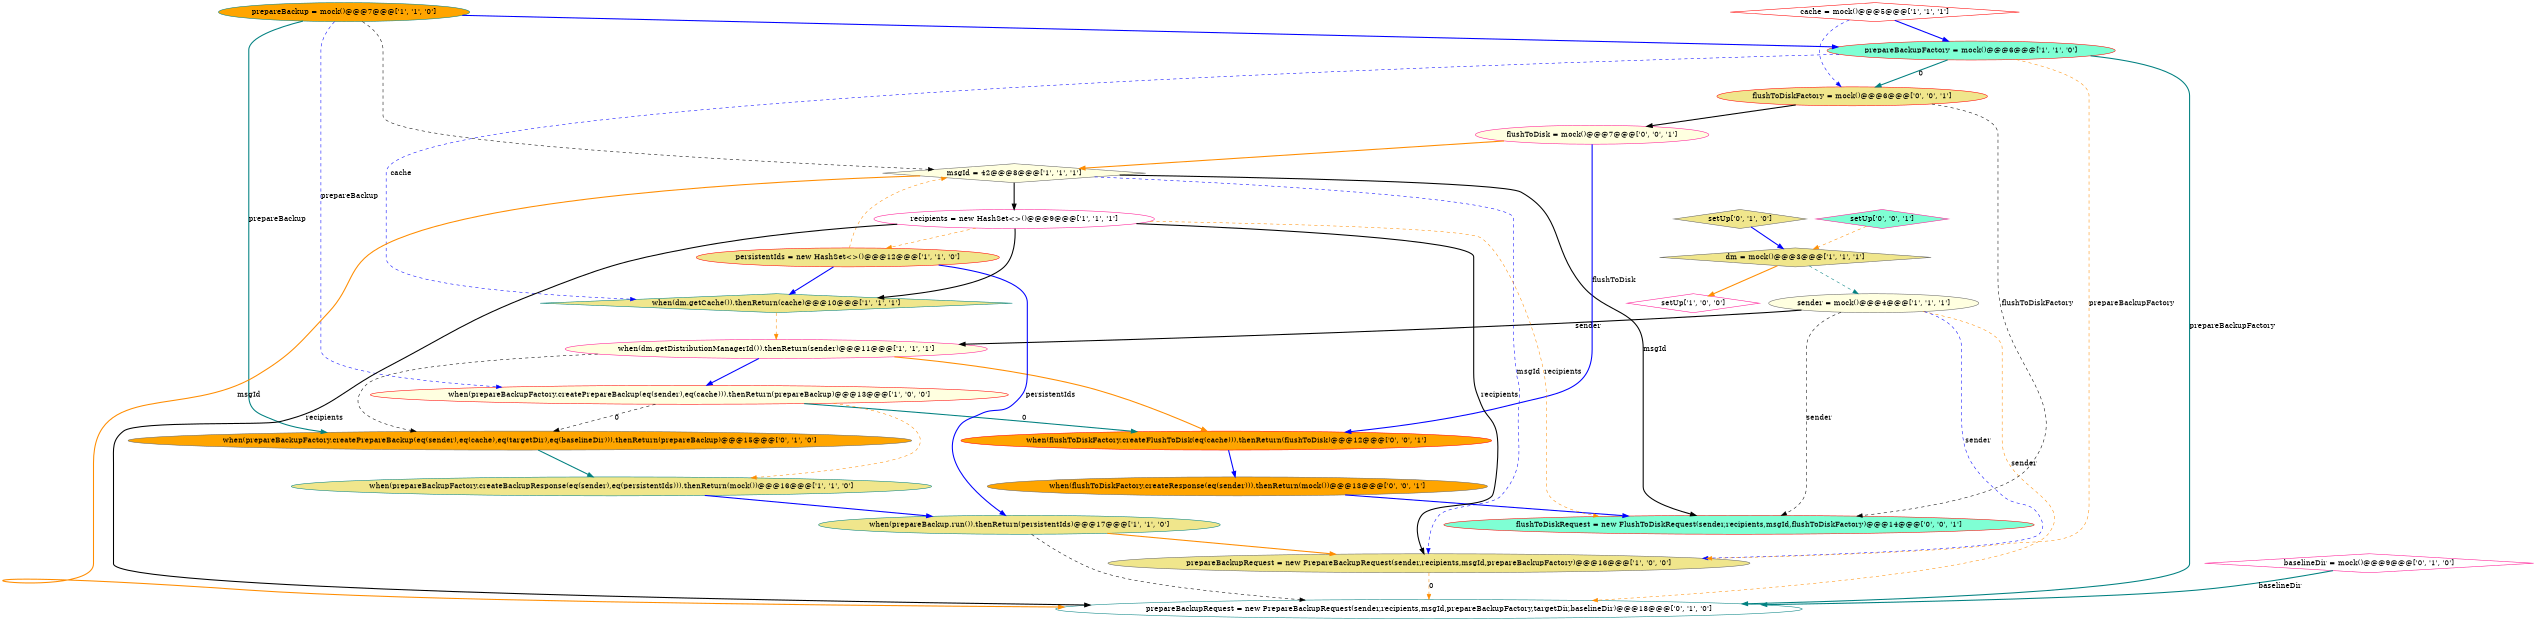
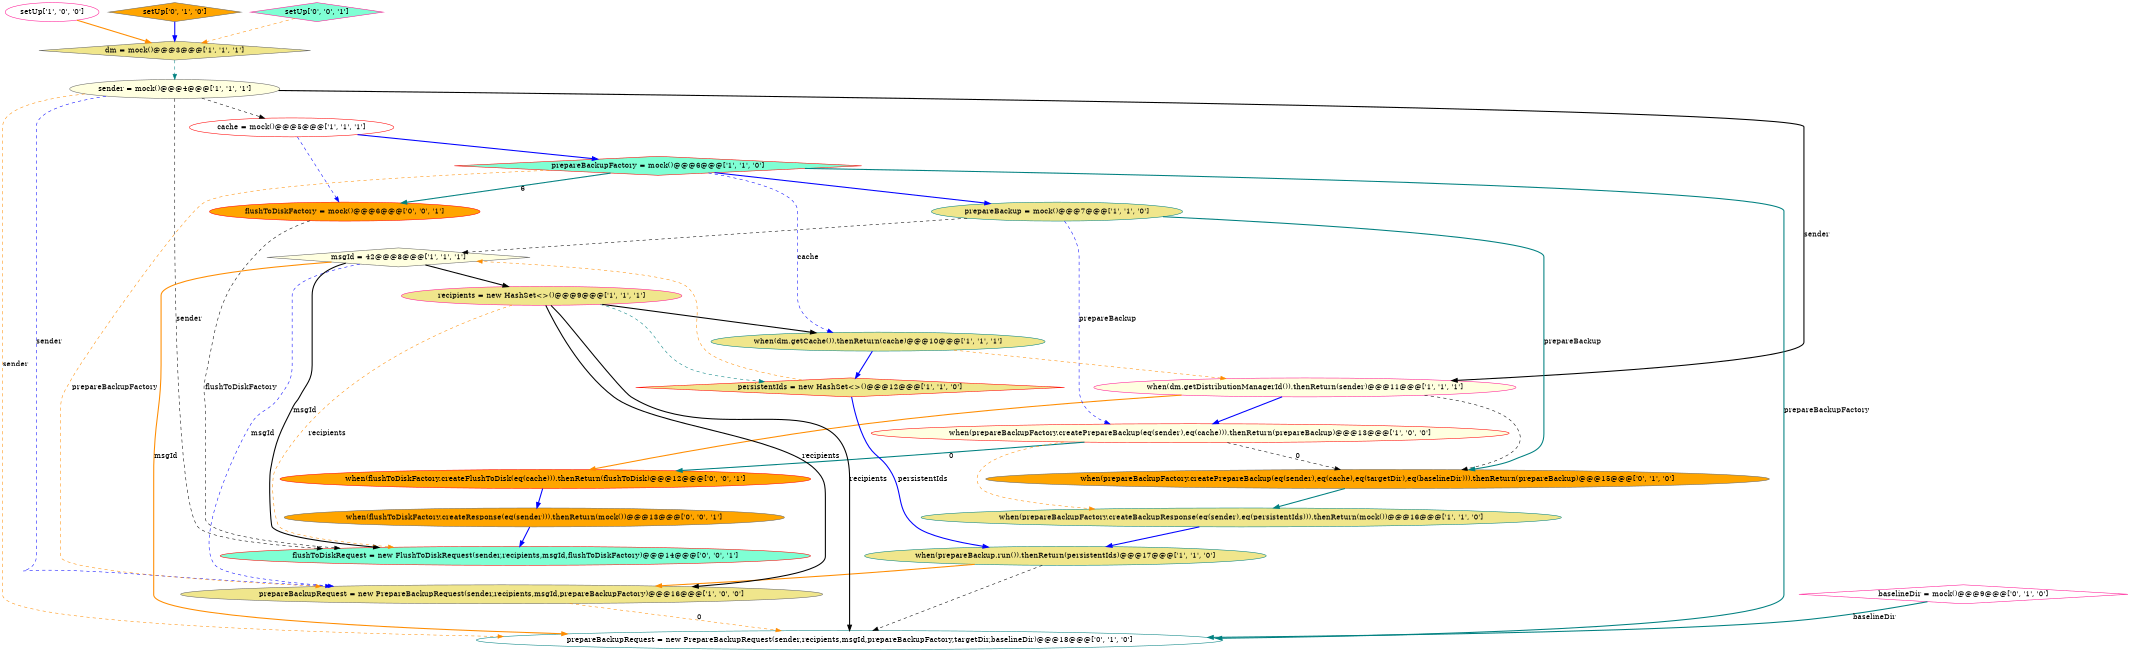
node "prepareBackup = mock()@@@7@@@['1', '1', '0']": fillcolor orange -> khaki
node "cache = mock()@@@5@@@['1', '1', '1']": shape diamond -> ellipse
edge "prepareBackup = mock()@@@7@@@['1', '1', '0']" -> "prepareBackupFactory = mock()@@@6@@@['1', '1', '0']": reversed
node "prepareBackupFactory = mock()@@@6@@@['1', '1', '0']": shape ellipse -> diamond
edge "prepareBackupFactory = mock()@@@6@@@['1', '1', '0']" -> "flushToDiskFactory = mock()@@@6@@@['0', '0', '1']": label "0" -> "6"
node "flushToDiskFactory = mock()@@@6@@@['0', '0', '1']": fillcolor khaki -> orange
edge "sender = mock()@@@4@@@['1', '1', '1']" -> "cache = mock()@@@5@@@['1', '1', '1']": added
node "flushToDisk = mock()@@@7@@@['0', '0', '1']": removed
node "recipients = new HashSet<>()@@@9@@@['1', '1', '1']": fillcolor white -> khaki
node "setUp['0', '1', '0']": fillcolor khaki -> orange
edge "recipients = new HashSet<>()@@@9@@@['1', '1', '1']" -> "persistentIds = new HashSet<>()@@@12@@@['1', '1', '0']": color darkorange -> teal
node "persistentIds = new HashSet<>()@@@12@@@['1', '1', '0']": shape ellipse -> diamond
edge "persistentIds = new HashSet<>()@@@12@@@['1', '1', '0']" -> "when(dm.getCache()).thenReturn(cache)@@@10@@@['1', '1', '1']": reversed
edge "dm = mock()@@@3@@@['1', '1', '1']" -> "setUp['1', '0', '0']": reversed
node "when(dm.getCache()).thenReturn(cache)@@@10@@@['1', '1', '1']": shape diamond -> ellipse
node "setUp['1', '0', '0']": shape diamond -> ellipse
